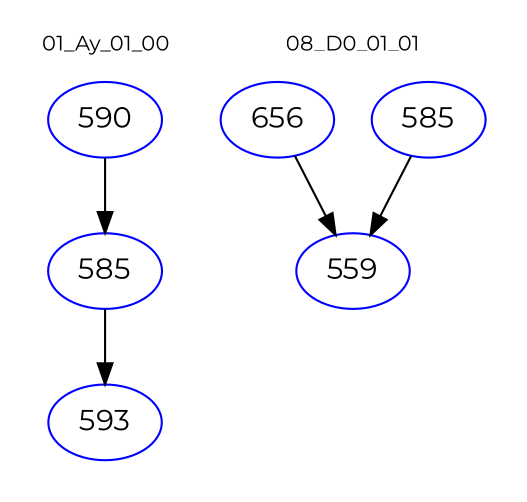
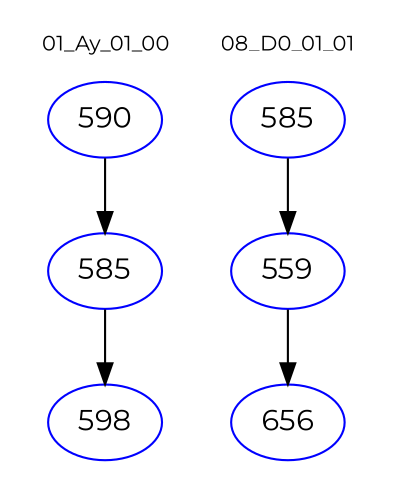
edge "656" -> "559": reversed
node "593": label "593" -> "598"
